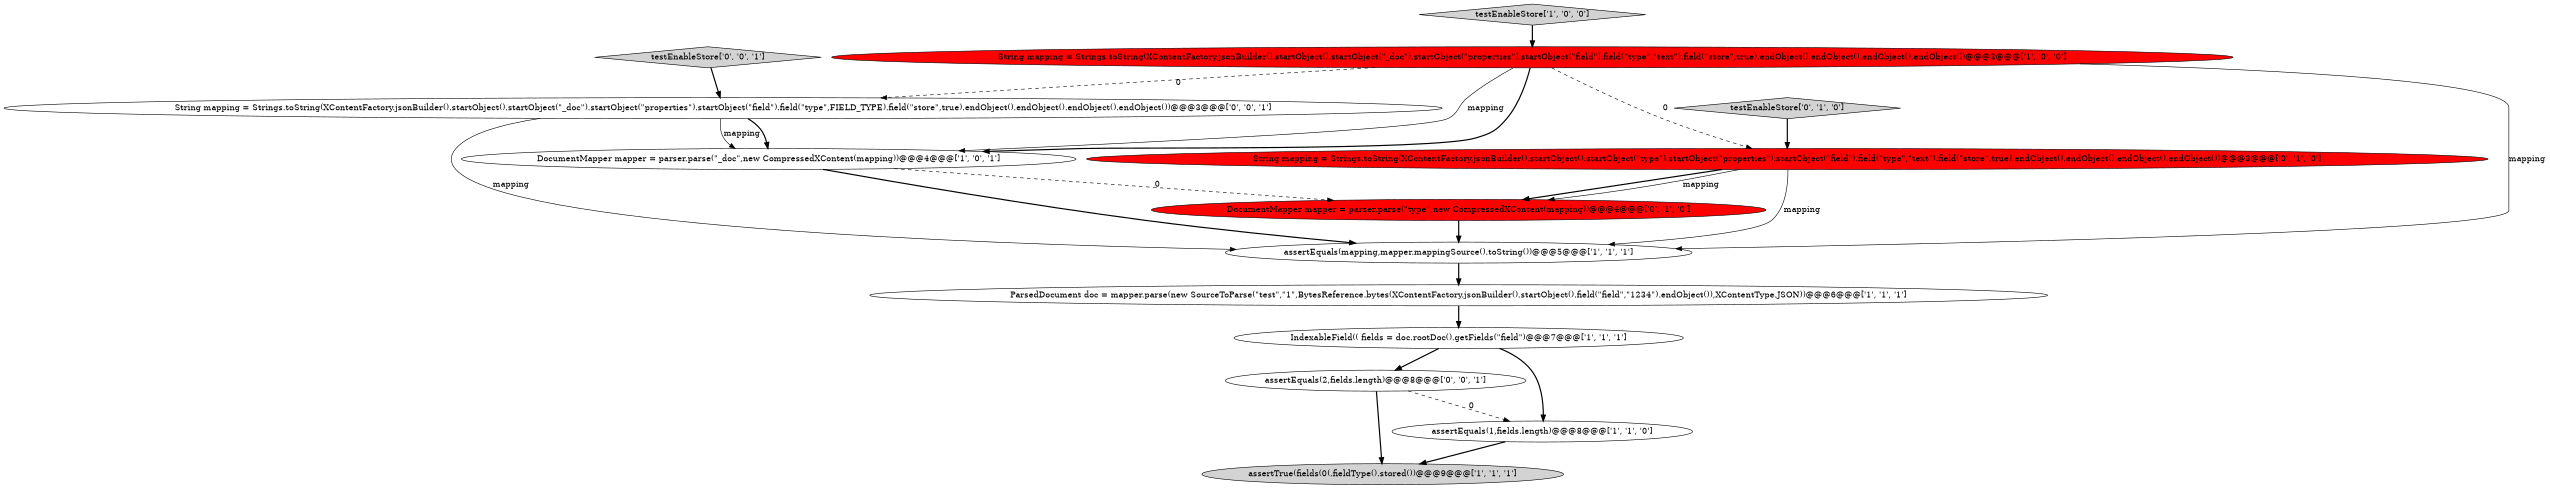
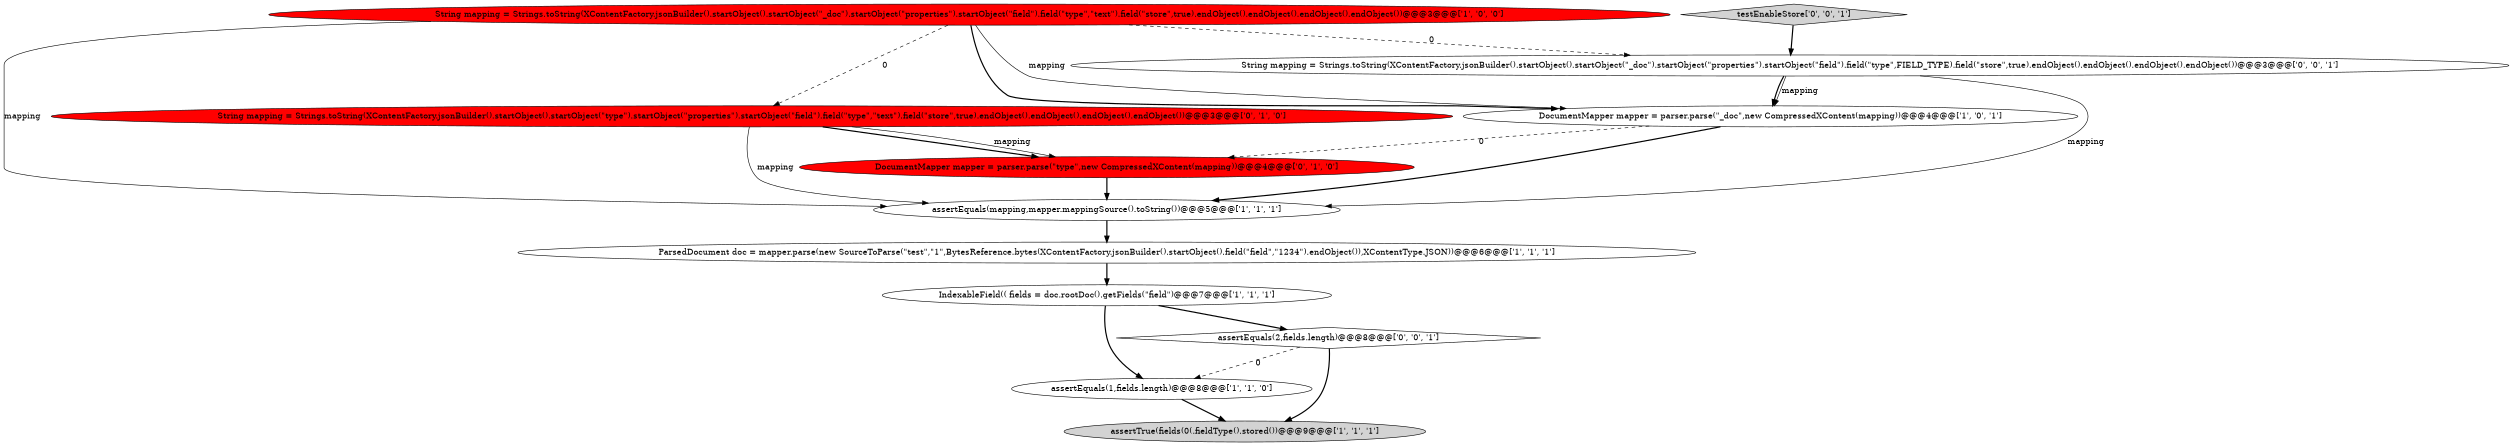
node "testEnableStore['1', '0', '0']": removed
node "testEnableStore['0', '1', '0']": removed
node "assertEquals(2,fields.length)@@@8@@@['0', '0', '1']": shape ellipse -> diamond
